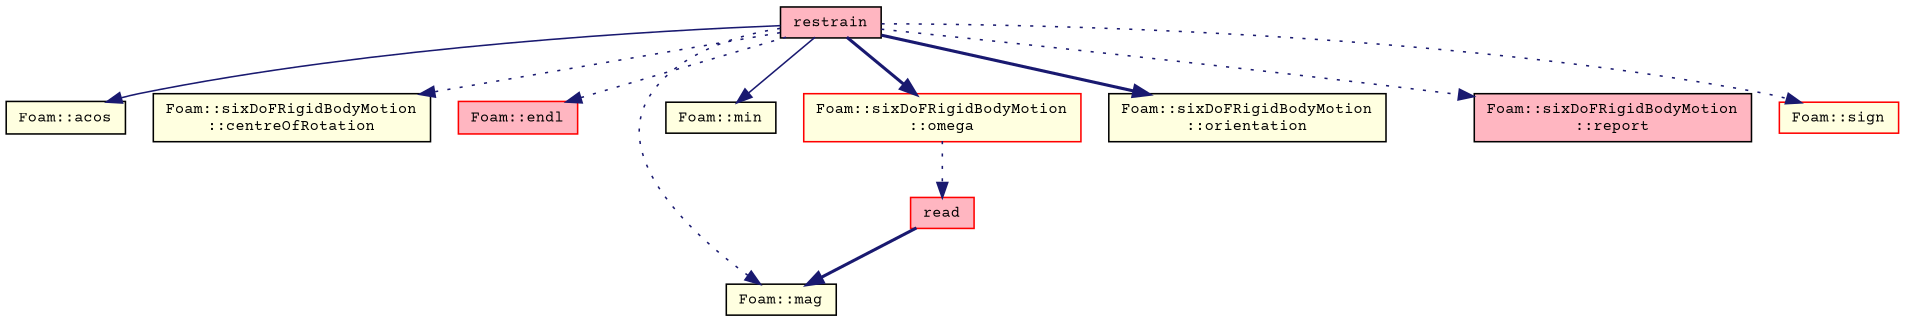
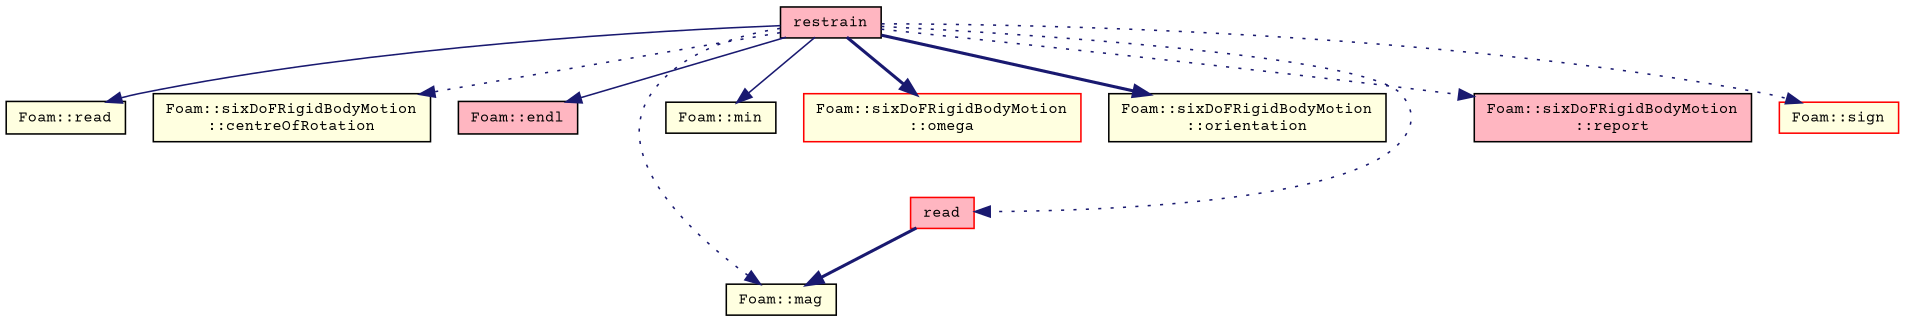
edge "restrain" -> "Foam::endl": style dotted -> solid
node "Foam::acos": label "Foam::acos" -> "Foam::read"
node "Foam::endl": color red -> black
edge "Foam::sixDoFRigidBodyMotion ::omega" -> "read": now "restrain" -> "read"
